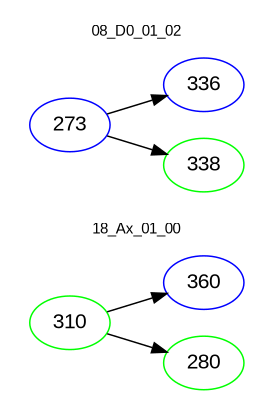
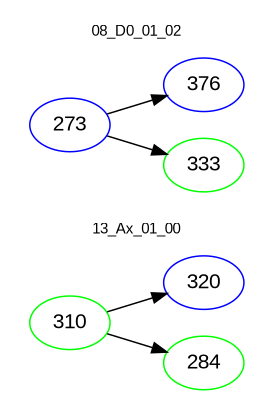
node "336": label "336" -> "376"
node "338": label "338" -> "333"
cluster "18_Ax_01_00": label "18_Ax_01_00" -> "13_Ax_01_00"
node "360": label "360" -> "320"
node "280": label "280" -> "284"
